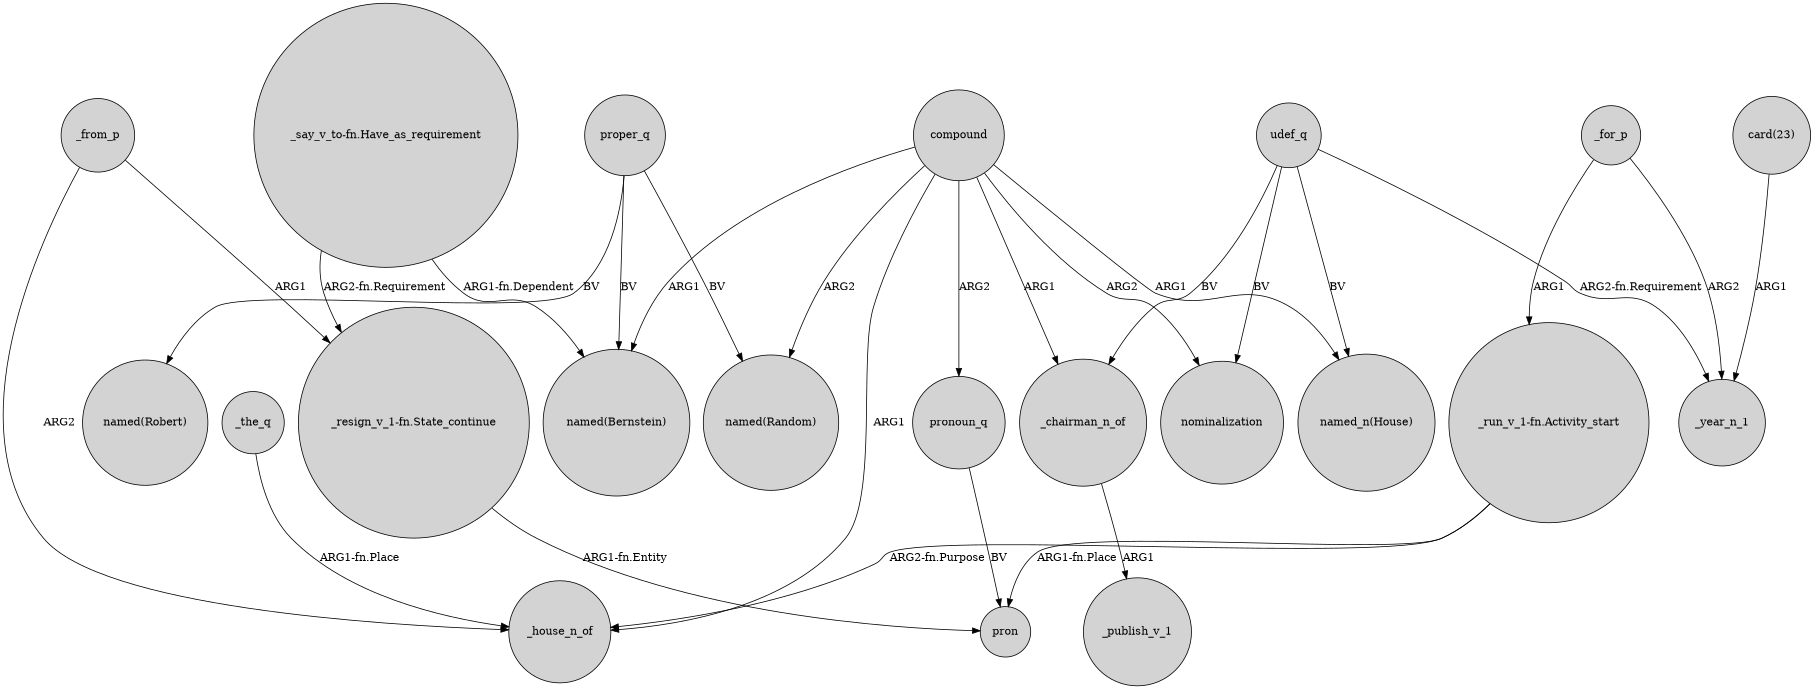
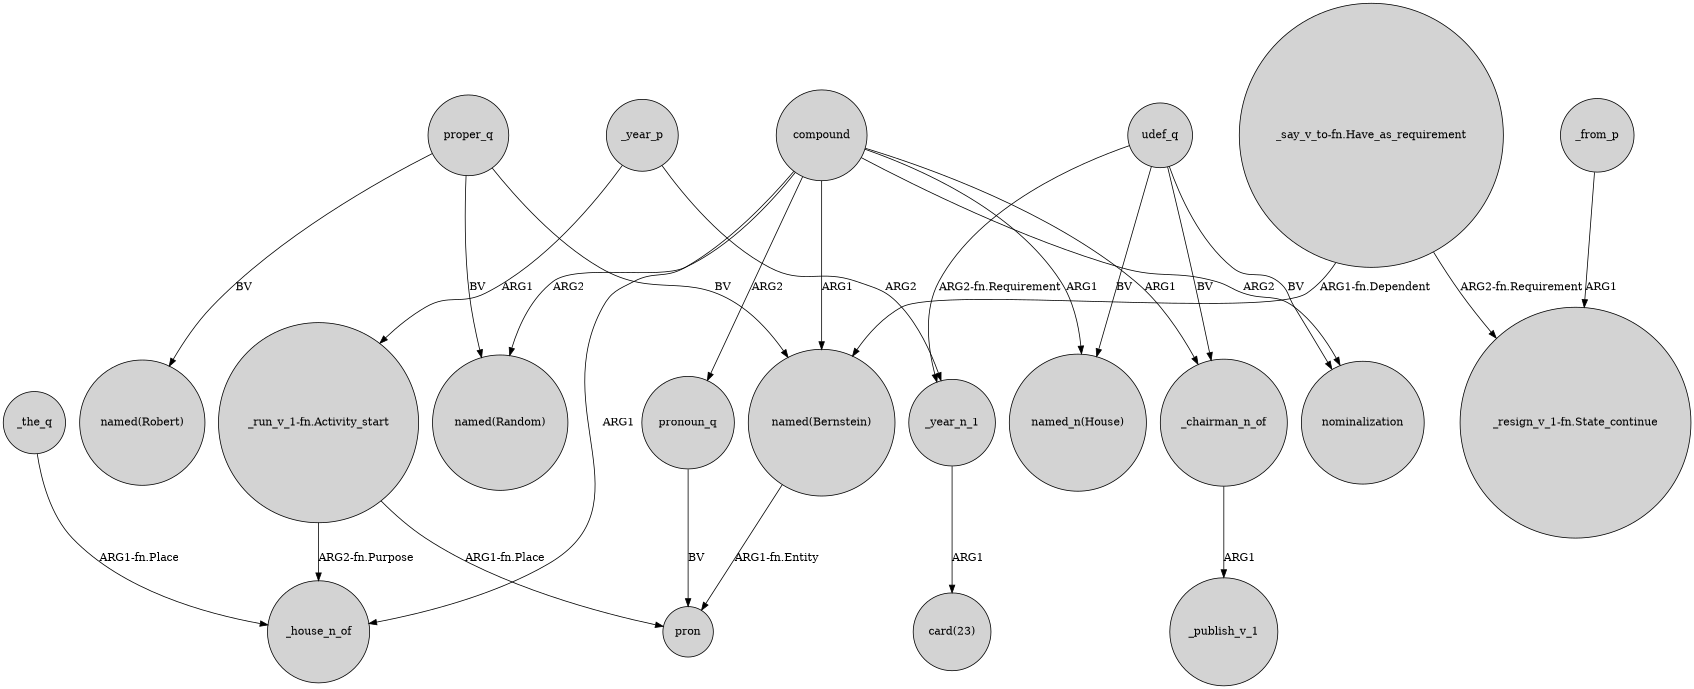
node "_for_p": label "_for_p" -> "_year_p"
edge "card(23)" -> "_year_n_1": reversed
edge "_from_p" -> "_house_n_of": removed, label "ARG2"
edge "_resign_v_1-fn.State_continue" -> "pron": now "named(Bernstein)" -> "pron"
